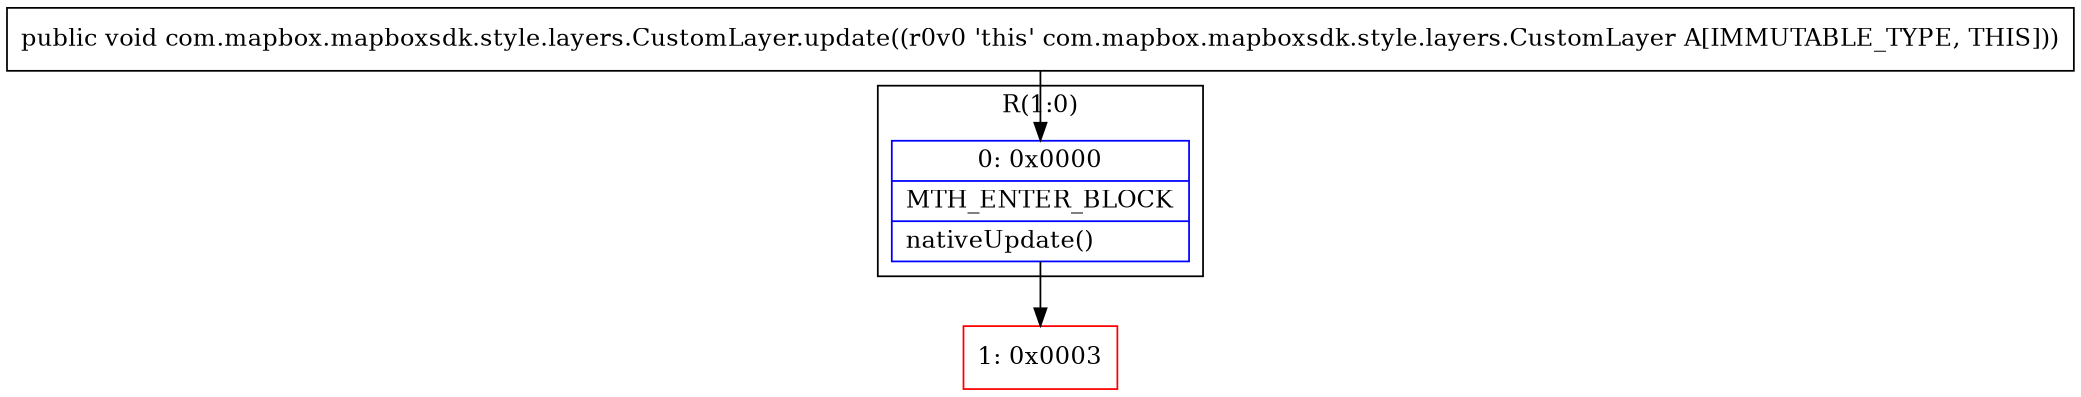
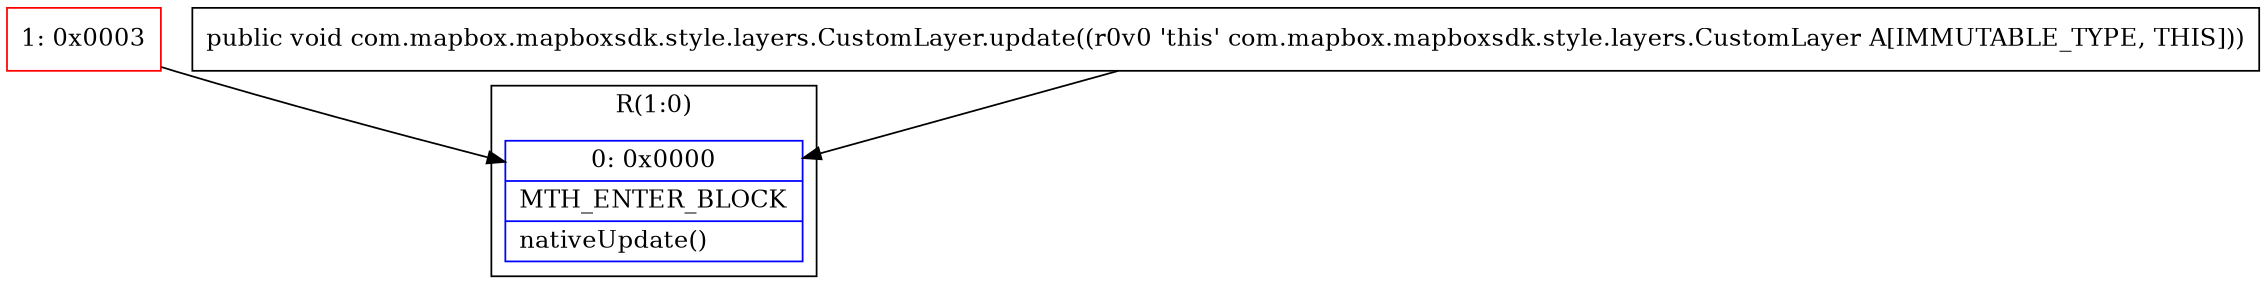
edge "0: 0x0000" -> "1: 0x0003": reversed
